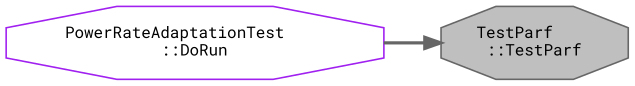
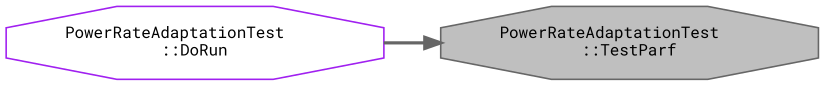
node "TestParf ::TestParf": label "TestParf ::TestParf" -> "PowerRateAdaptationTest ::TestParf"
